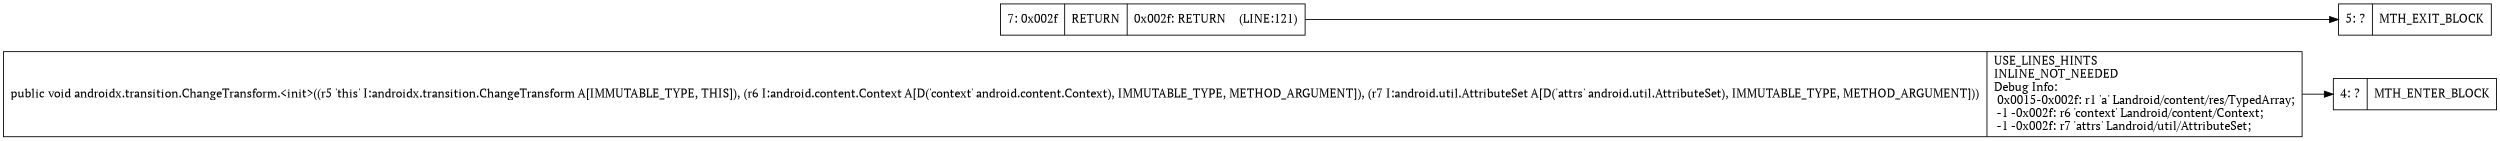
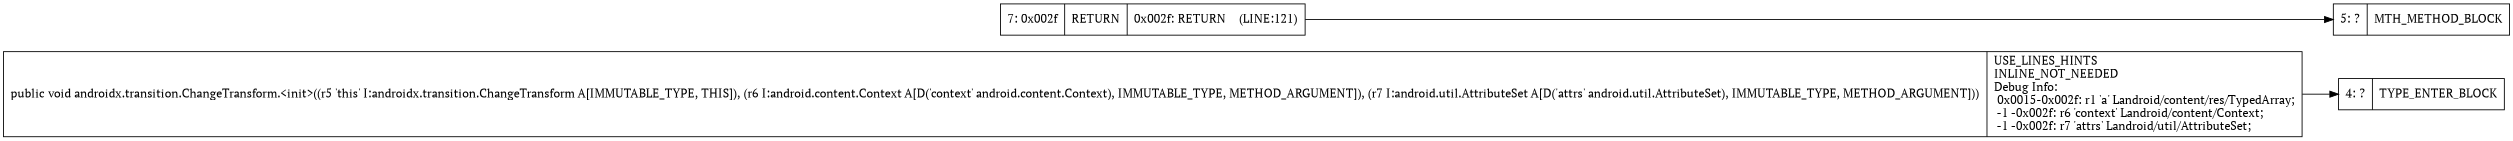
node "5: ?": text "MTH_EXIT_BLOCK" -> "MTH_METHOD_BLOCK"
node "4: ?": text "MTH_ENTER_BLOCK" -> "TYPE_ENTER_BLOCK"
